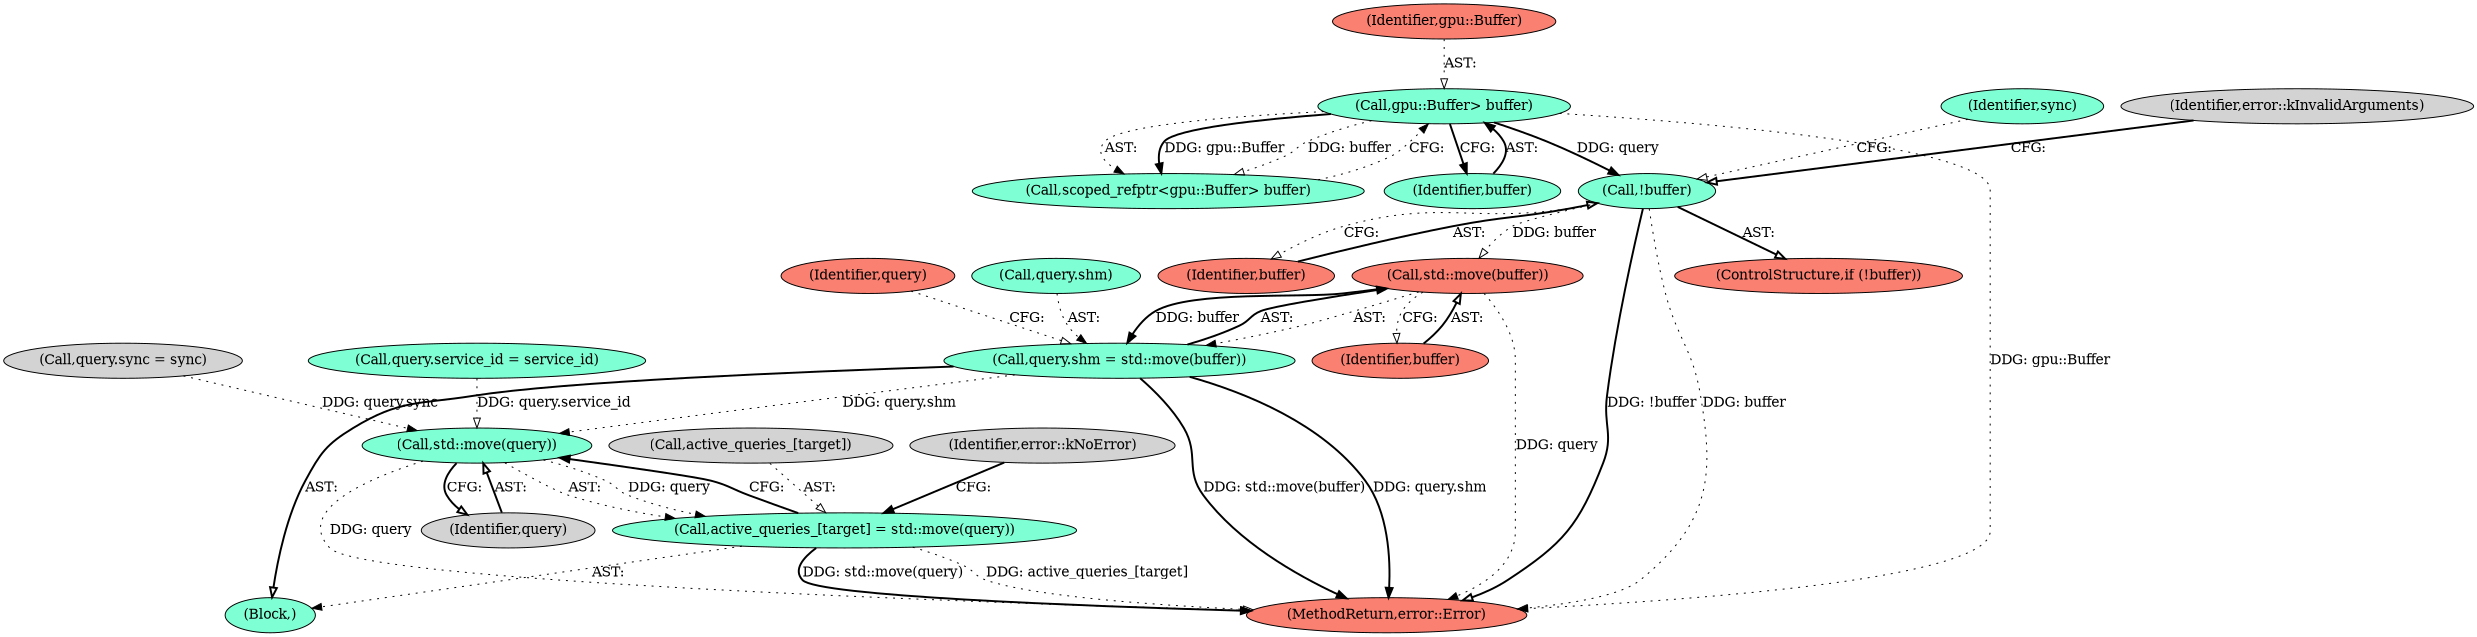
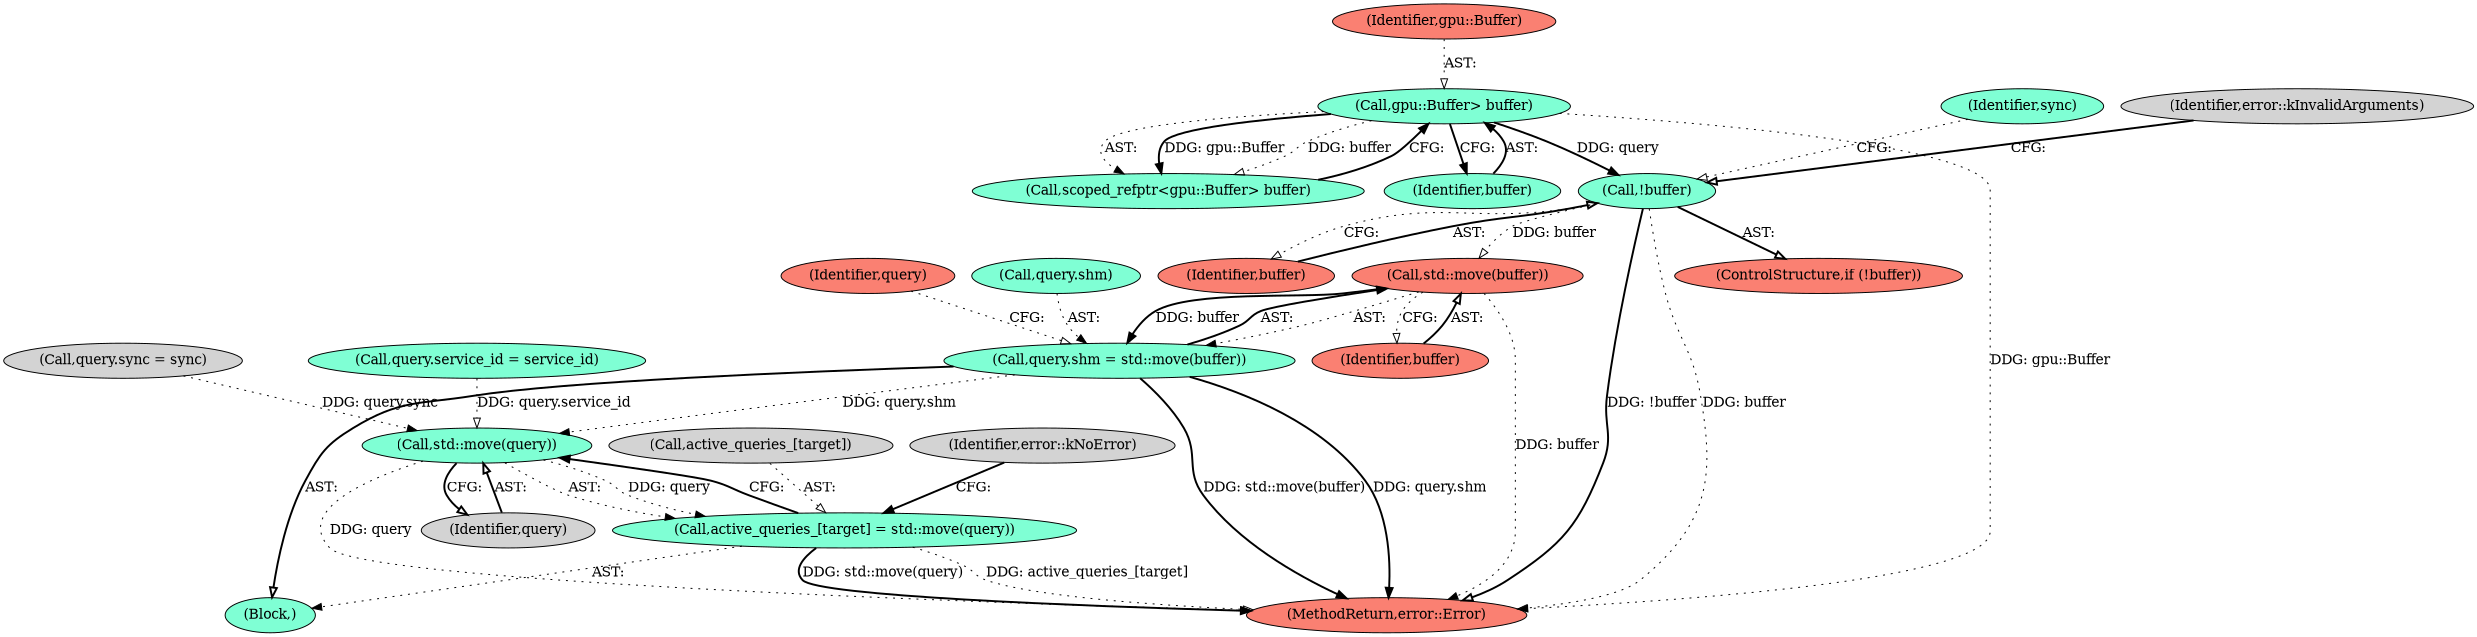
edge "(Call,scoped_refptr<gpu::Buffer> buffer)" -> "(Call,gpu::Buffer> buffer)": style dotted -> bold
edge "(Call,std::move(buffer))" -> "(MethodReturn,error::Error)": label "DDG: query" -> "DDG: buffer"
